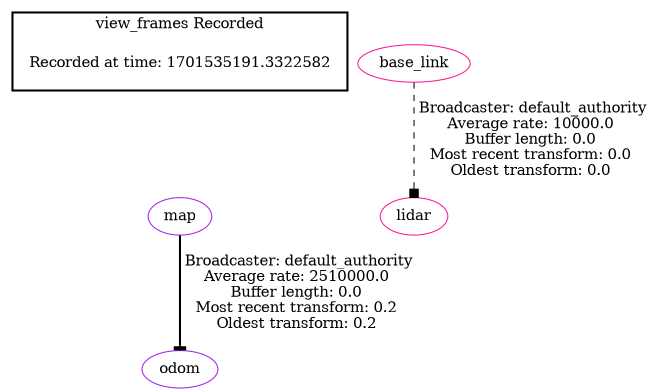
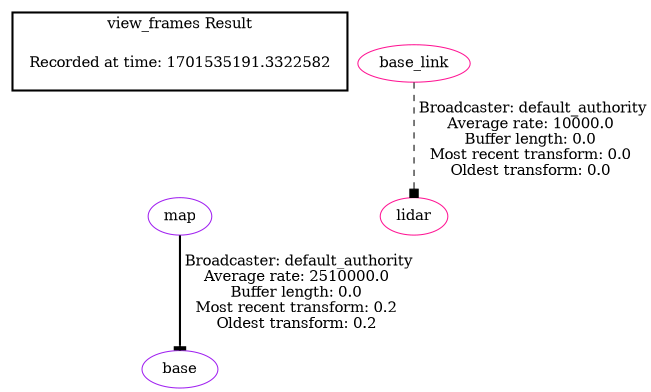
cluster "view_frames Recorded": label "view_frames Recorded" -> "view_frames Result"
node "odom": label "odom" -> "base"
